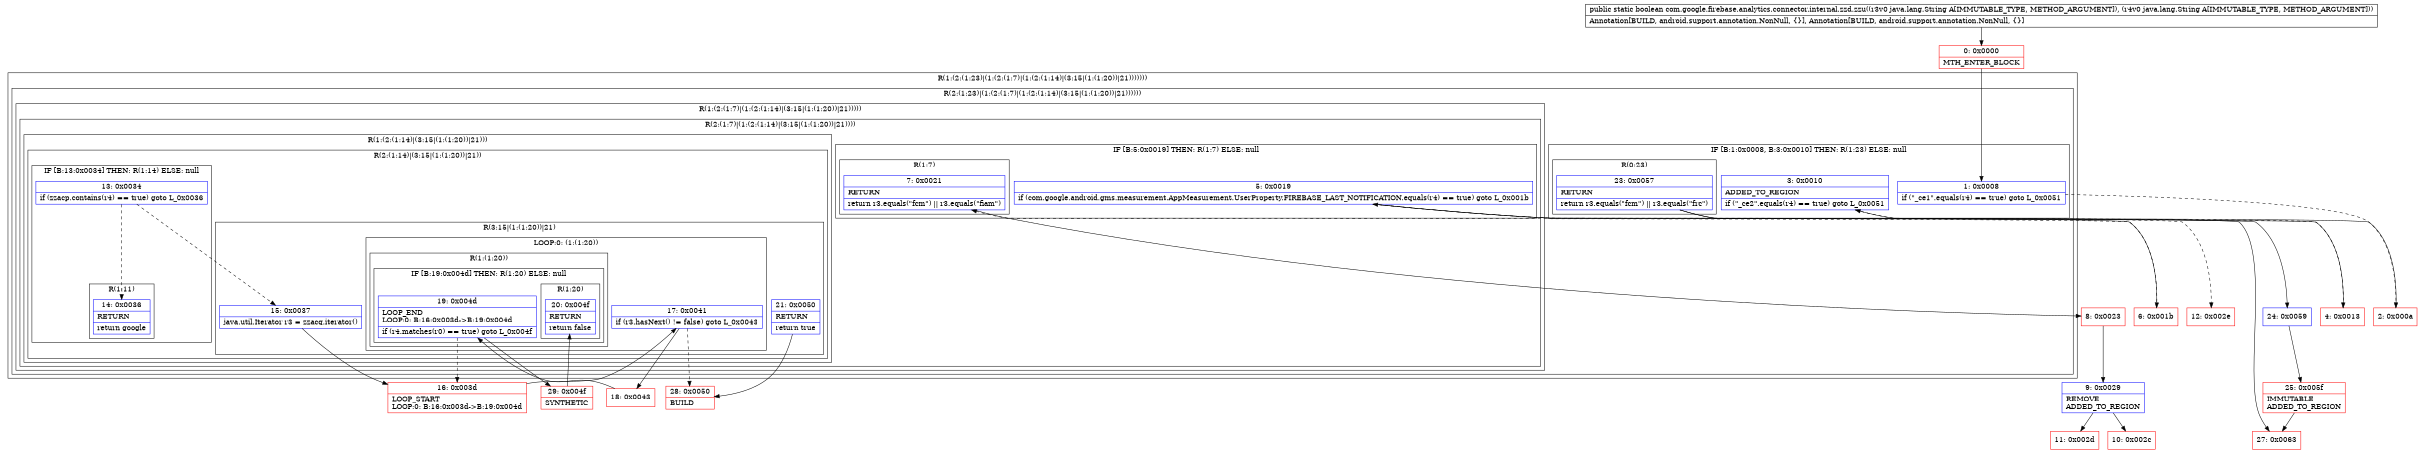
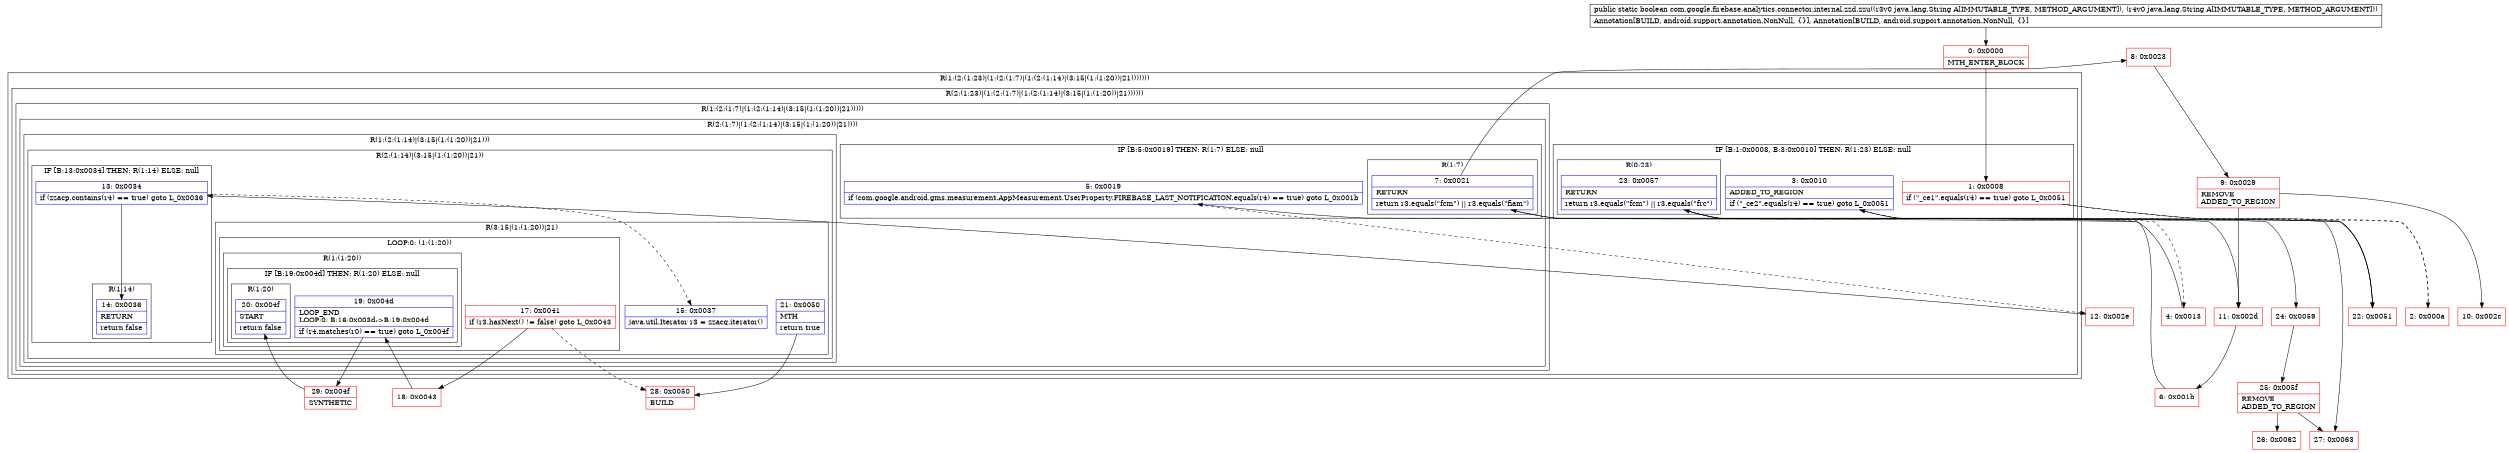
node "1: 0x0008": color blue -> red
edge "5: 0x0019" -> "6: 0x001b": now "11: 0x002d" -> "6: 0x001b"
edge "6: 0x001b" -> "7: 0x0021": style dashed -> solid
edge "7: 0x0021" -> "11: 0x002d": added
edge "2: 0x000a" -> "3: 0x0010": style solid -> dashed
edge "12: 0x002e" -> "13: 0x0034": added
edge "13: 0x0034" -> "14: 0x0036": style dashed -> solid
cluster "R(1:11)": label "R(1:11)" -> "R(1:14)"
node "20: 0x004f": text "RETURN" -> "START"
node "17: 0x0041": color blue -> red
node "21: 0x0050": text "RETURN" -> "MTH"
node "24: 0x0059": color blue -> red
node "22: 0x0051": added
node "14: 0x0036": text "return google" -> "return false"
node "16: 0x003d": removed
node "9: 0x0029": color blue -> red
node "25: 0x005f": text "IMMUTABLE" -> "REMOVE"
node "26: 0x0062": added
